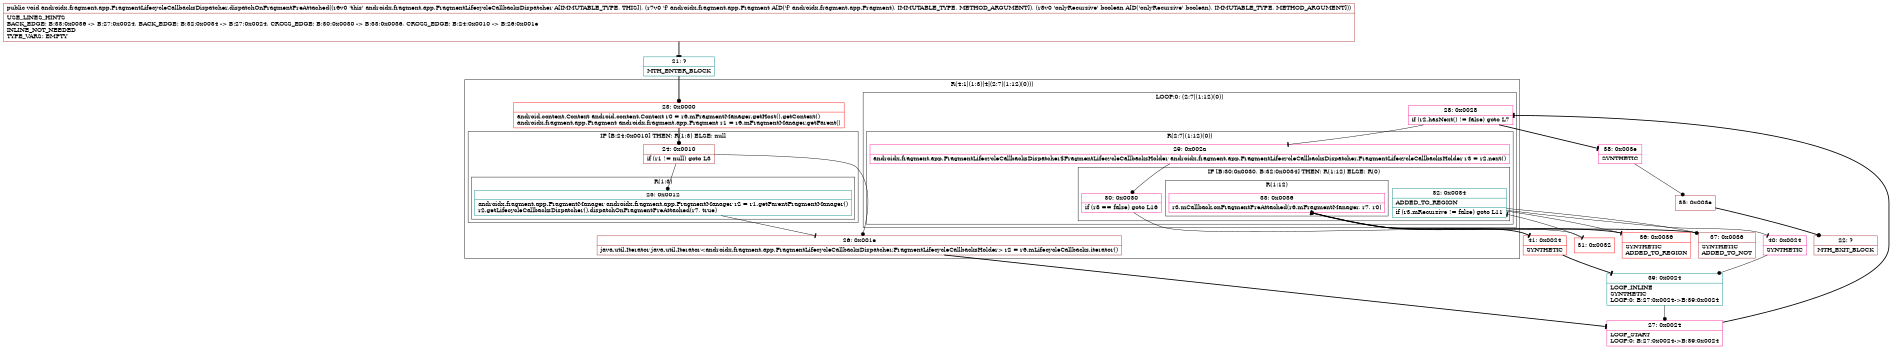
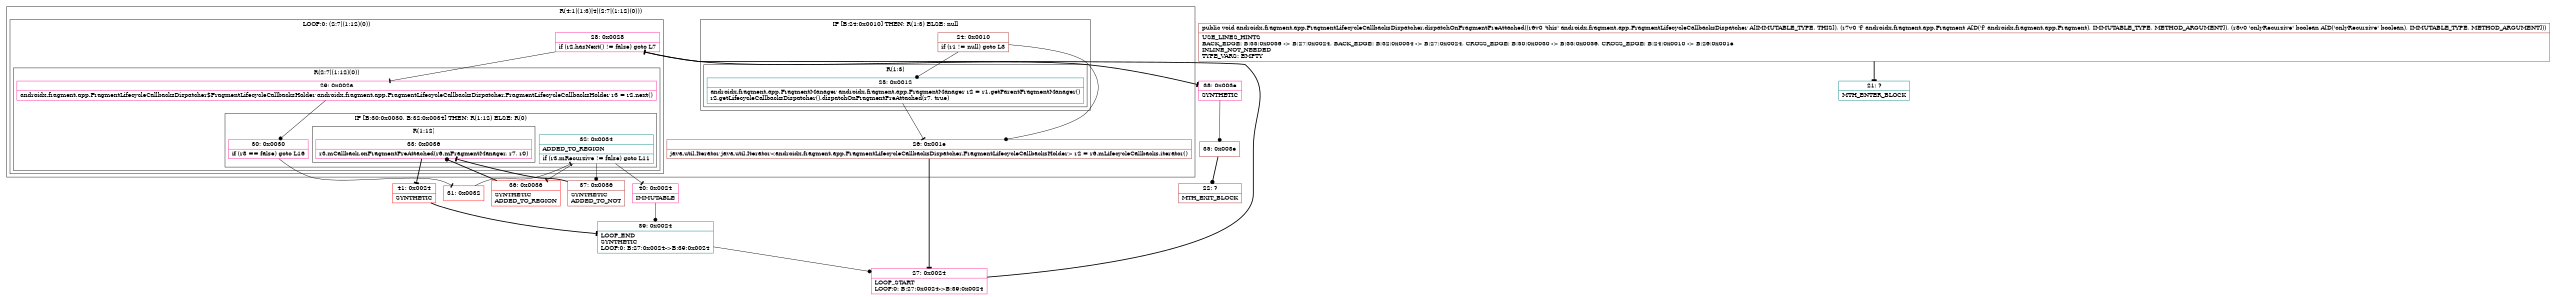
node "23: 0x0000": removed
node "40: 0x0024": text "SYNTHETIC" -> "IMMUTABLE"
node "39: 0x0024": text "LOOP_INLINE" -> "LOOP_END"
